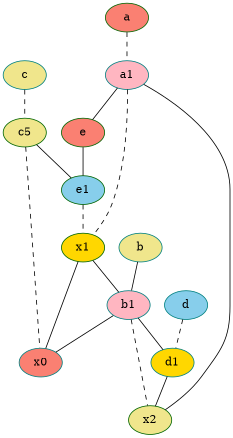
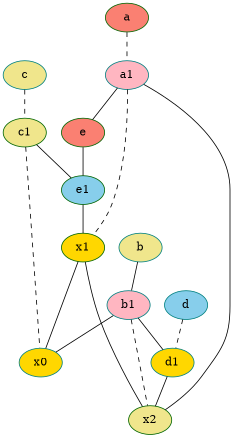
node "c5": label "c5" -> "c1"
edge "e1" -- "x1": style dashed -> solid
edge "x1" -- "b1": now "x1" -- "x2"
node "x0": fillcolor salmon -> gold
